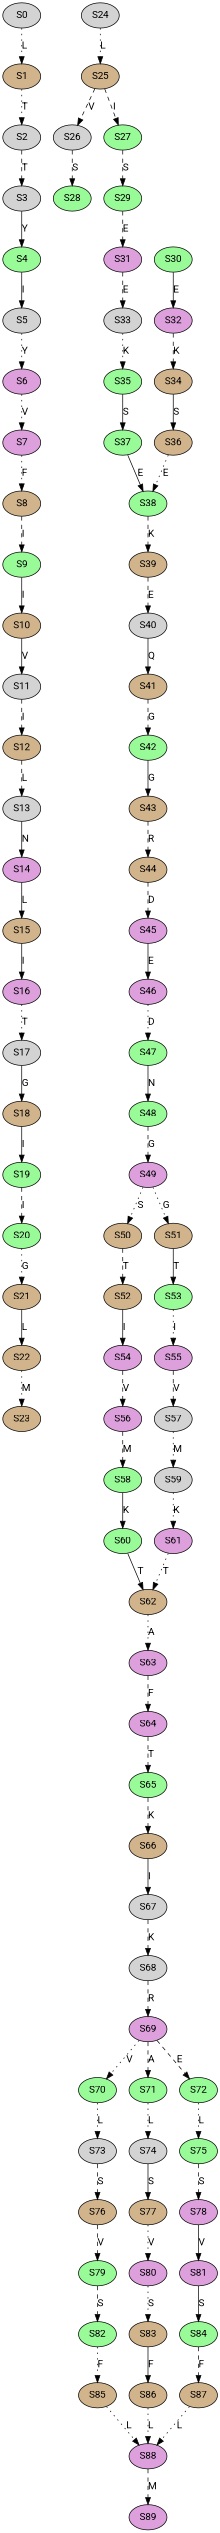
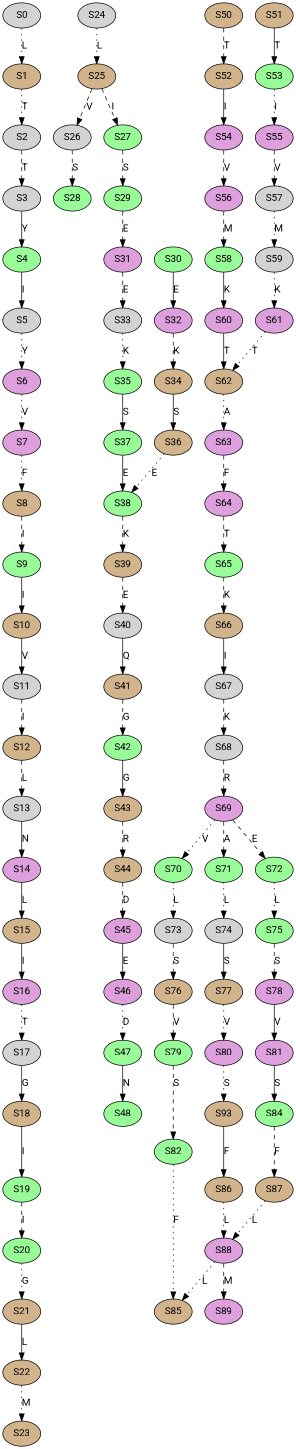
node "S49": removed
node "S60": fillcolor palegreen -> plum
node "S83": label "S83" -> "S93"
edge "S85" -> "S88": reversed
